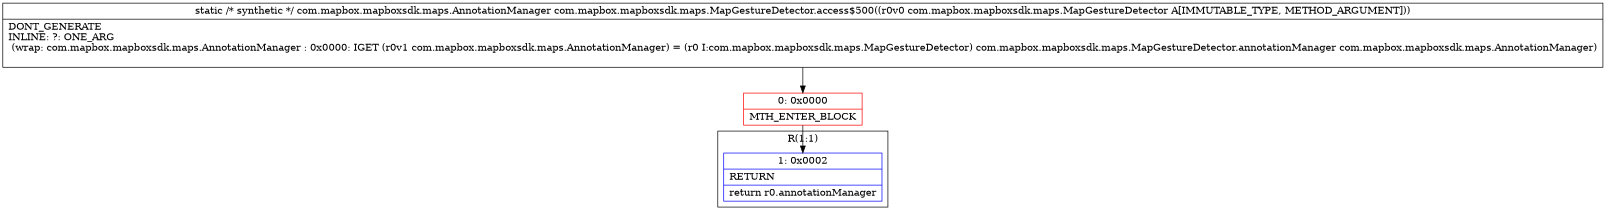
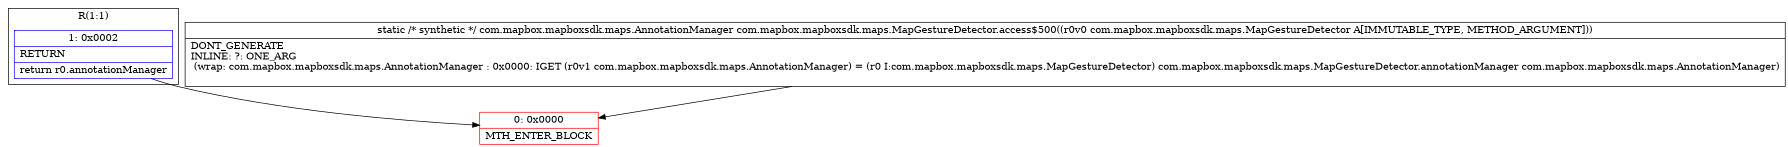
edge "0: 0x0000" -> "1: 0x0002": reversed
